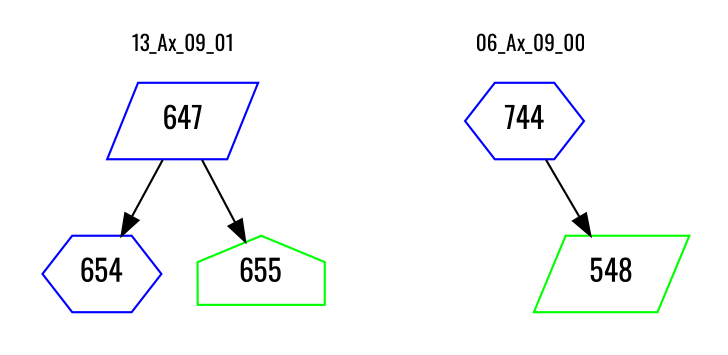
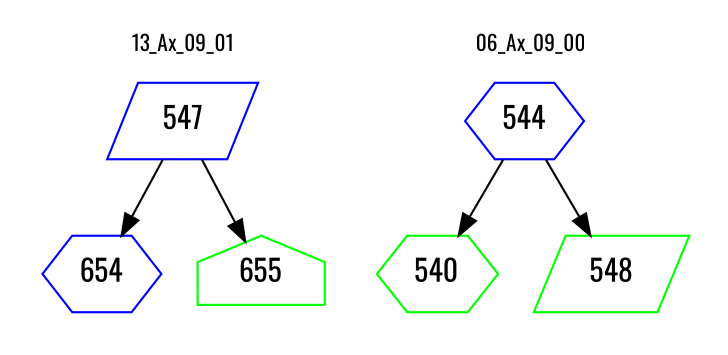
node "647": label "647" -> "547"
node "744": label "744" -> "544"
node "540": added
